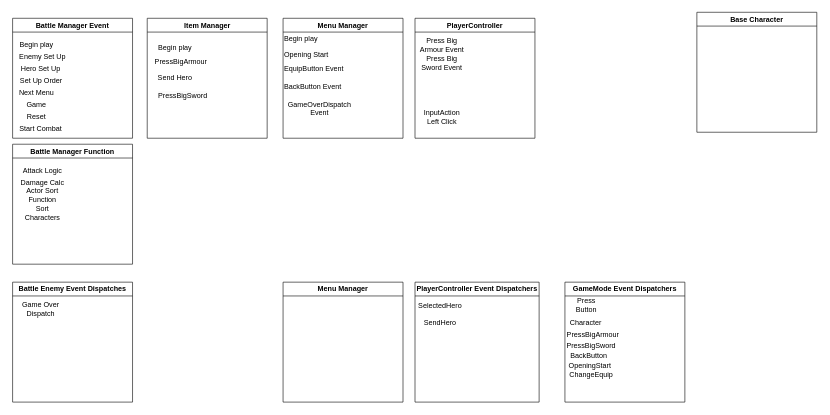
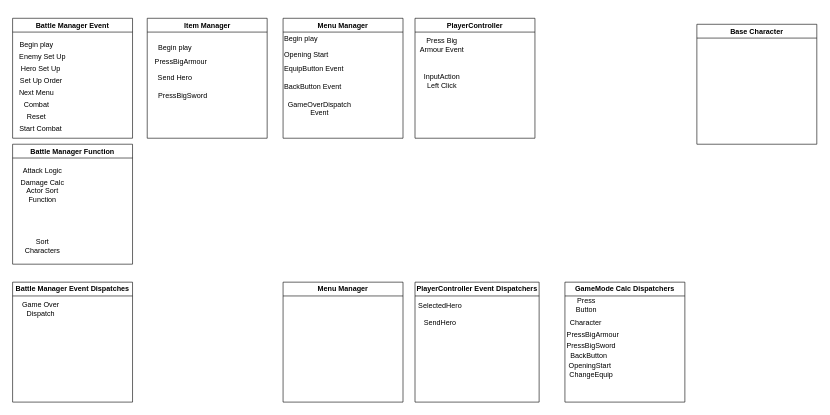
node "Press Big Sword Event": removed
node "Base Character": moved (757, 72) -> (757, 84)
node "Game": label "Game" -> "Combat"
node "InputAction Left Click": moved (442, 117) -> (442, 81)
node "Sort Characters": moved (42, 213) -> (42, 246)
node "Battle Enemy Event Dispatches": label "Battle Enemy Event Dispatches" -> "Battle Manager Event Dispatches"
node "GameMode Event Dispatchers": label "GameMode Event Dispatchers" -> "GameMode Calc Dispatchers"
